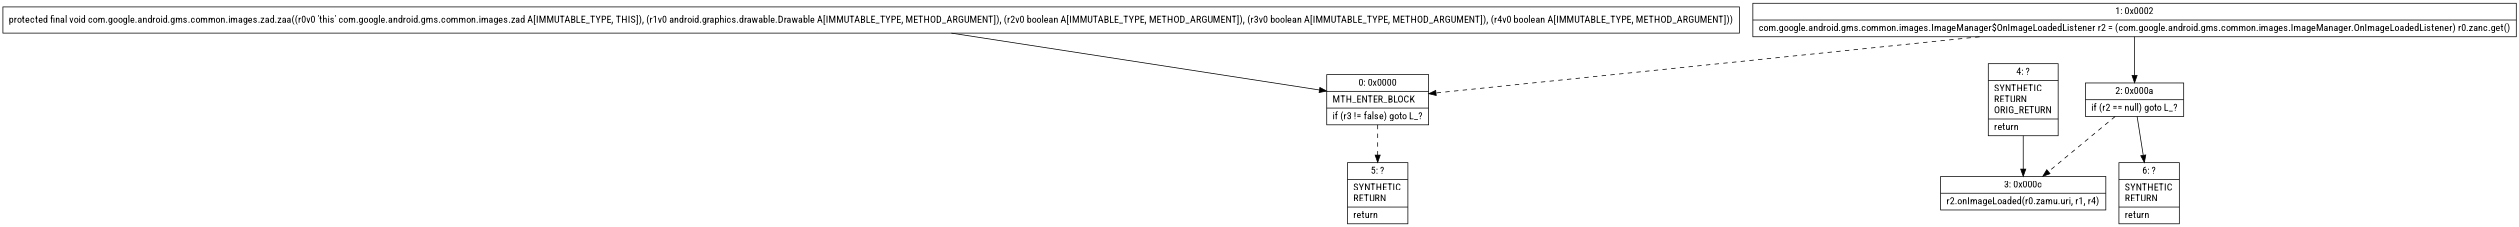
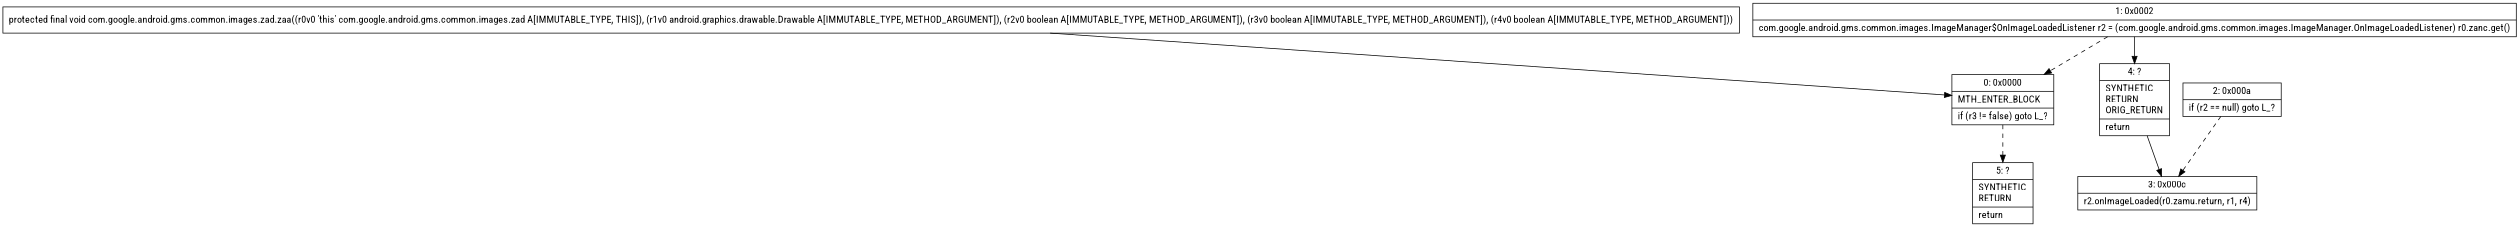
edge "1: 0x0002" -> "2: 0x000a": now "1: 0x0002" -> "4: ?"
node "6: ?": removed
node "3: 0x000c": text "r2.onImageLoaded(r0.zamu.uri, r1, r4)" -> "r2.onImageLoaded(r0.zamu.return, r1, r4)"
